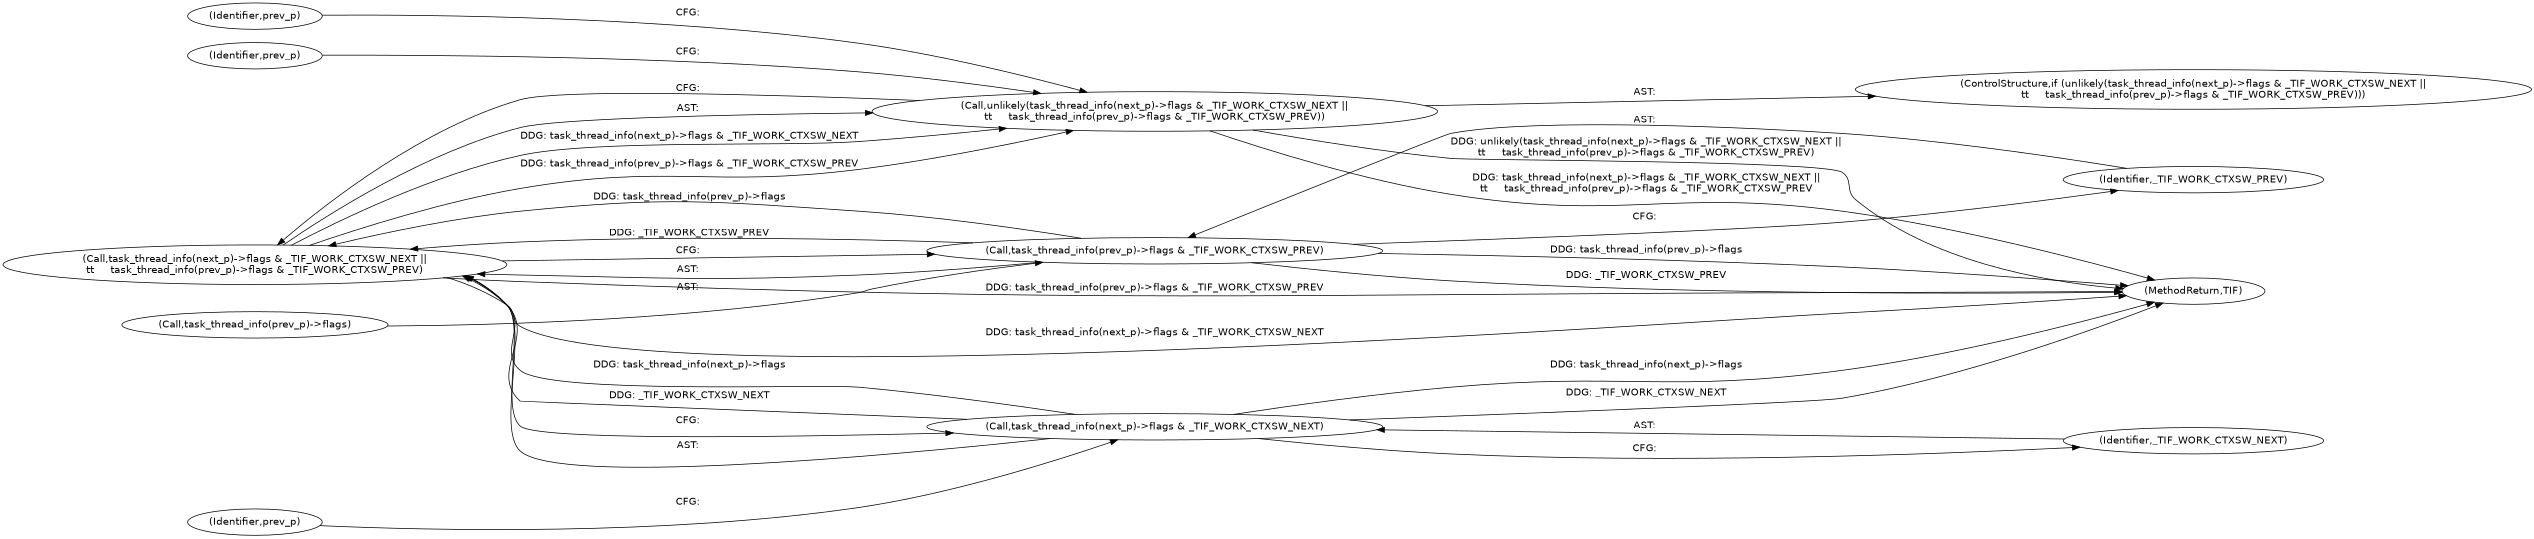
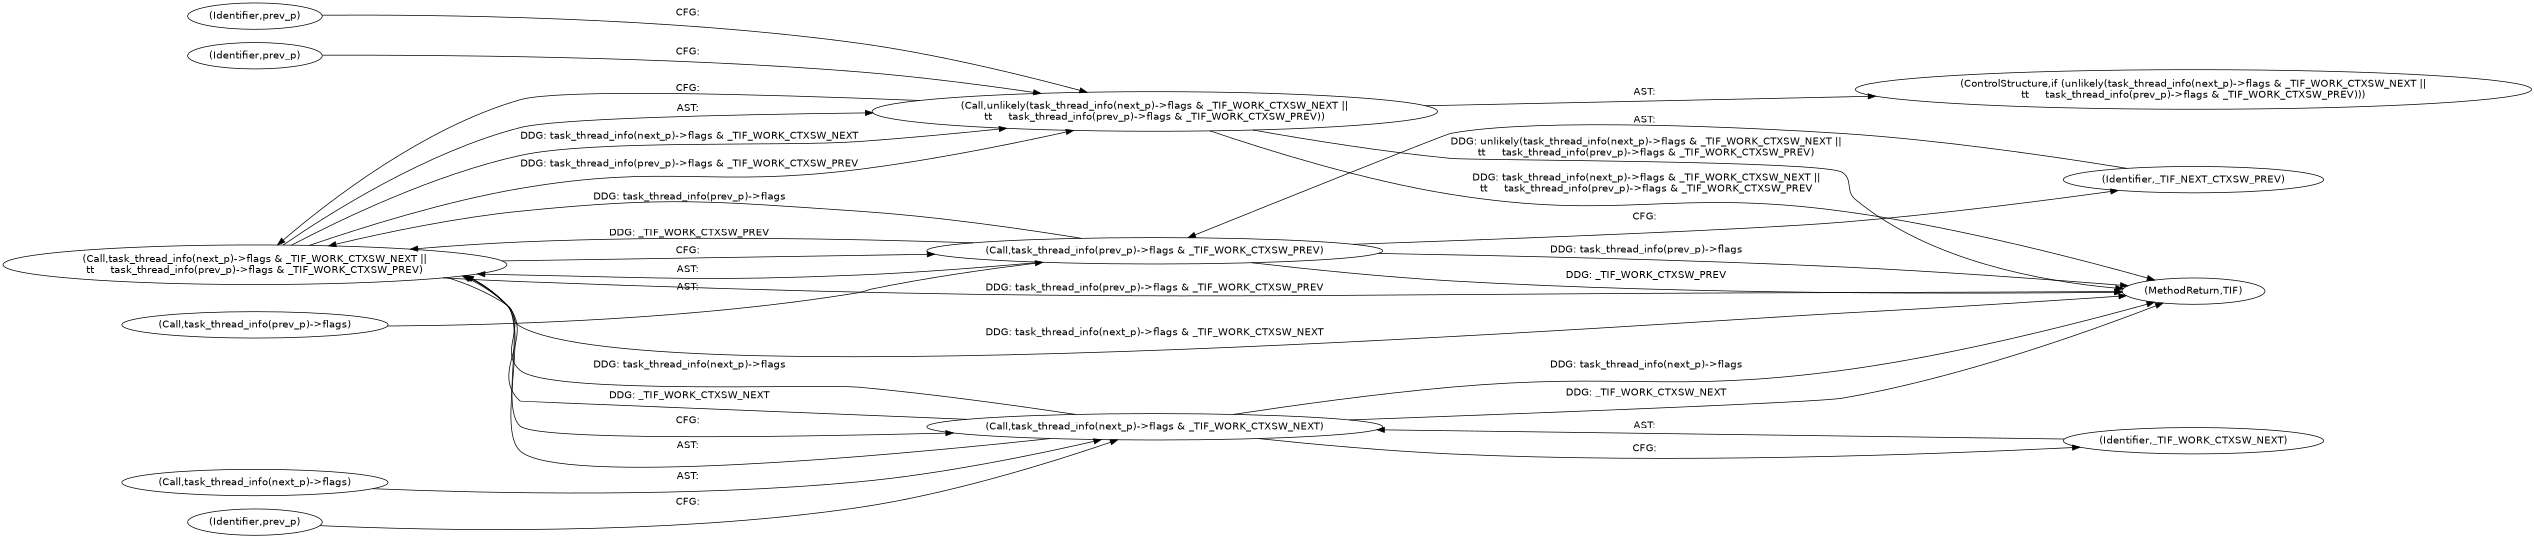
node "(Identifier,_TIF_WORK_CTXSW_PREV)": label "(Identifier,_TIF_WORK_CTXSW_PREV)" -> "(Identifier,_TIF_NEXT_CTXSW_PREV)"
node "(Call,task_thread_info(next_p)->flags)": added
